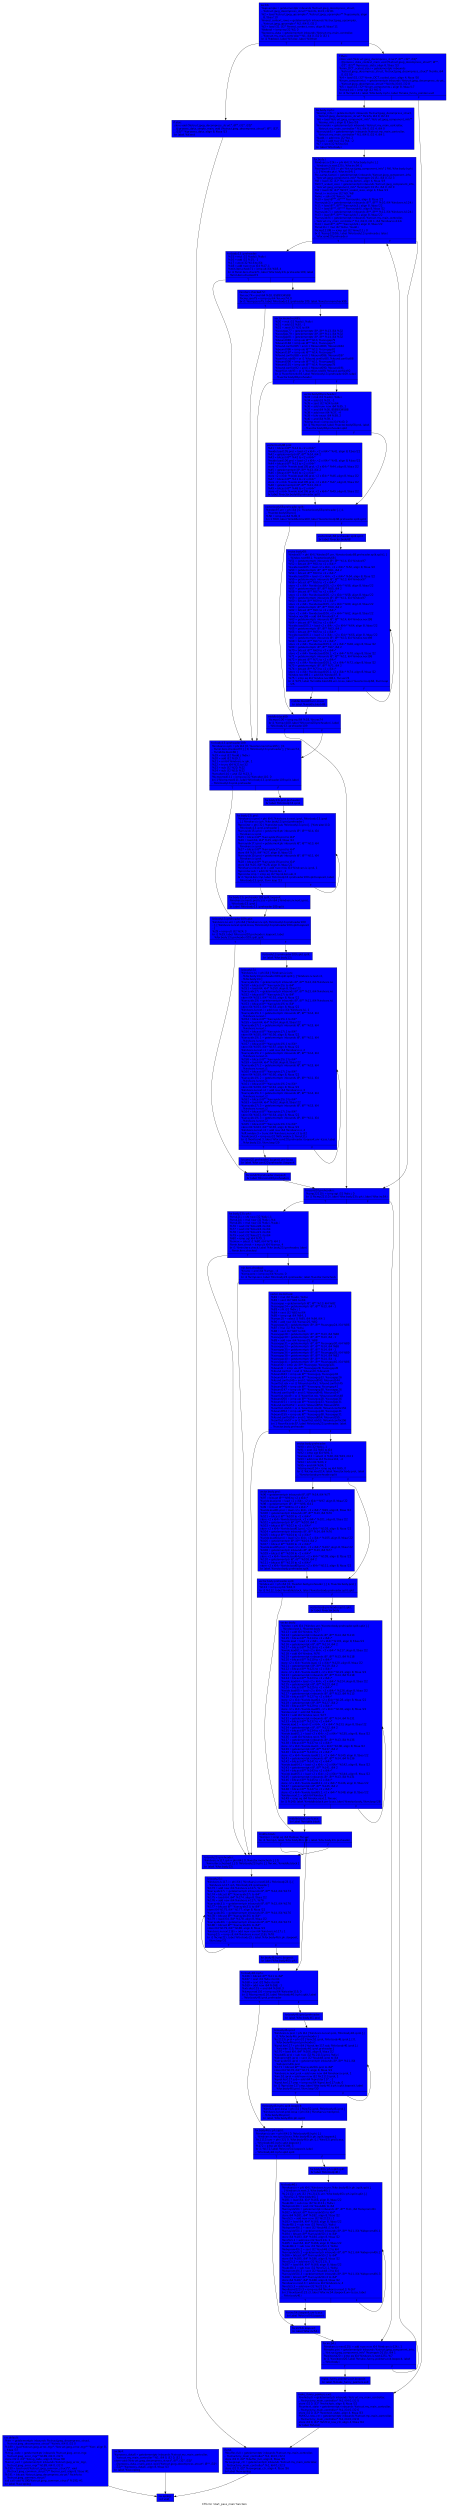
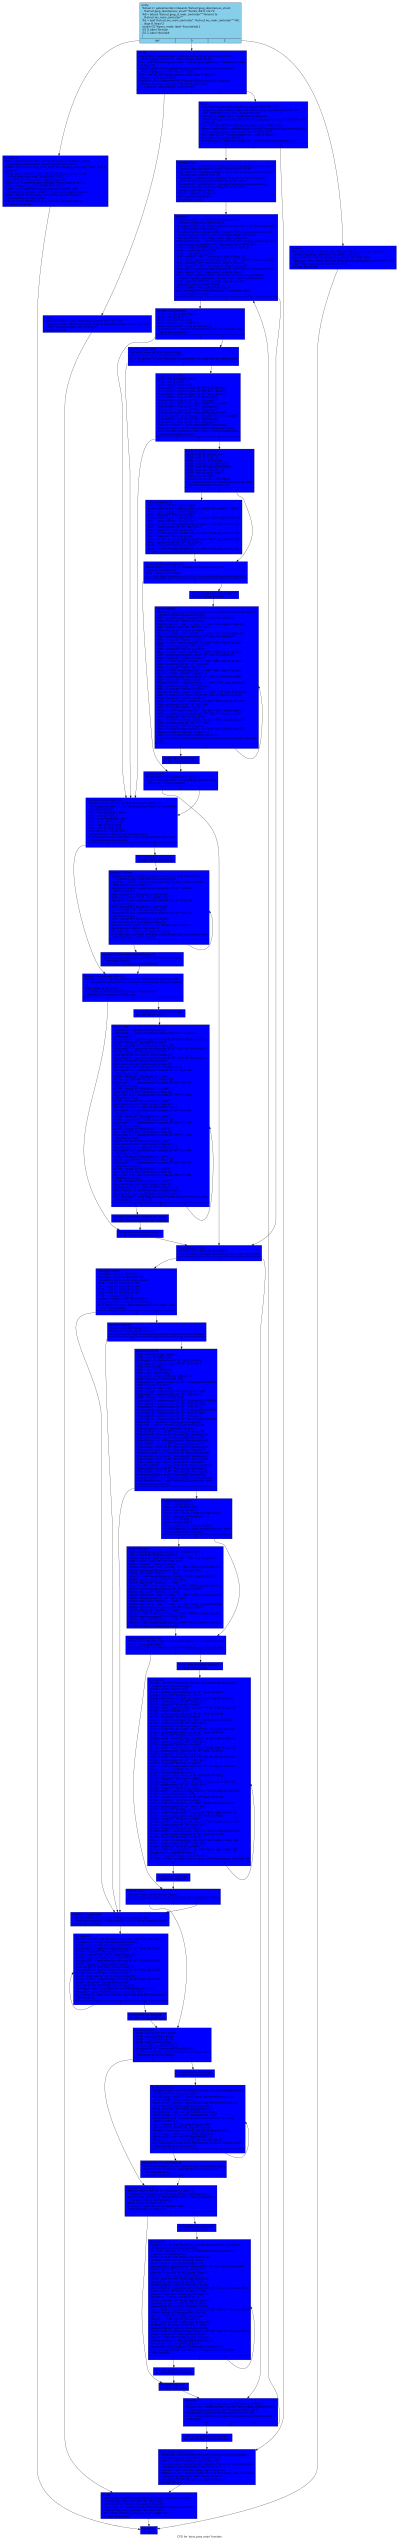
node "entry:": added
